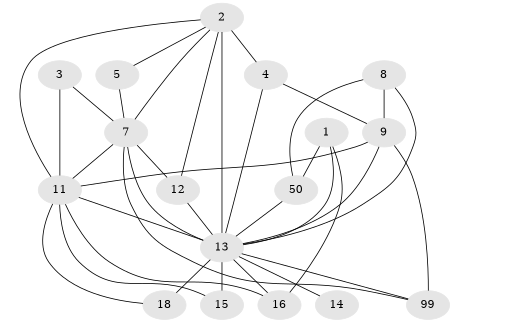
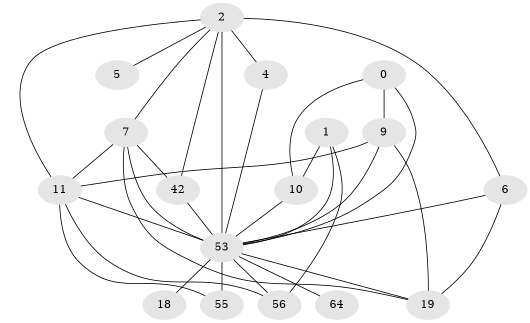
node "3": removed
node "8": label "8" -> "0"
edge "5" -- "7": removed
edge "4" -- "9": removed
node "12": label "12" -> "42"
node "50": label "50" -> "10"
node "6": added
node "13": label "13" -> "53"
edge "11" -- "18": removed
node "15": label "15" -> "55"
node "16": label "16" -> "56"
node "14": label "14" -> "64"
node "99": label "99" -> "19"
